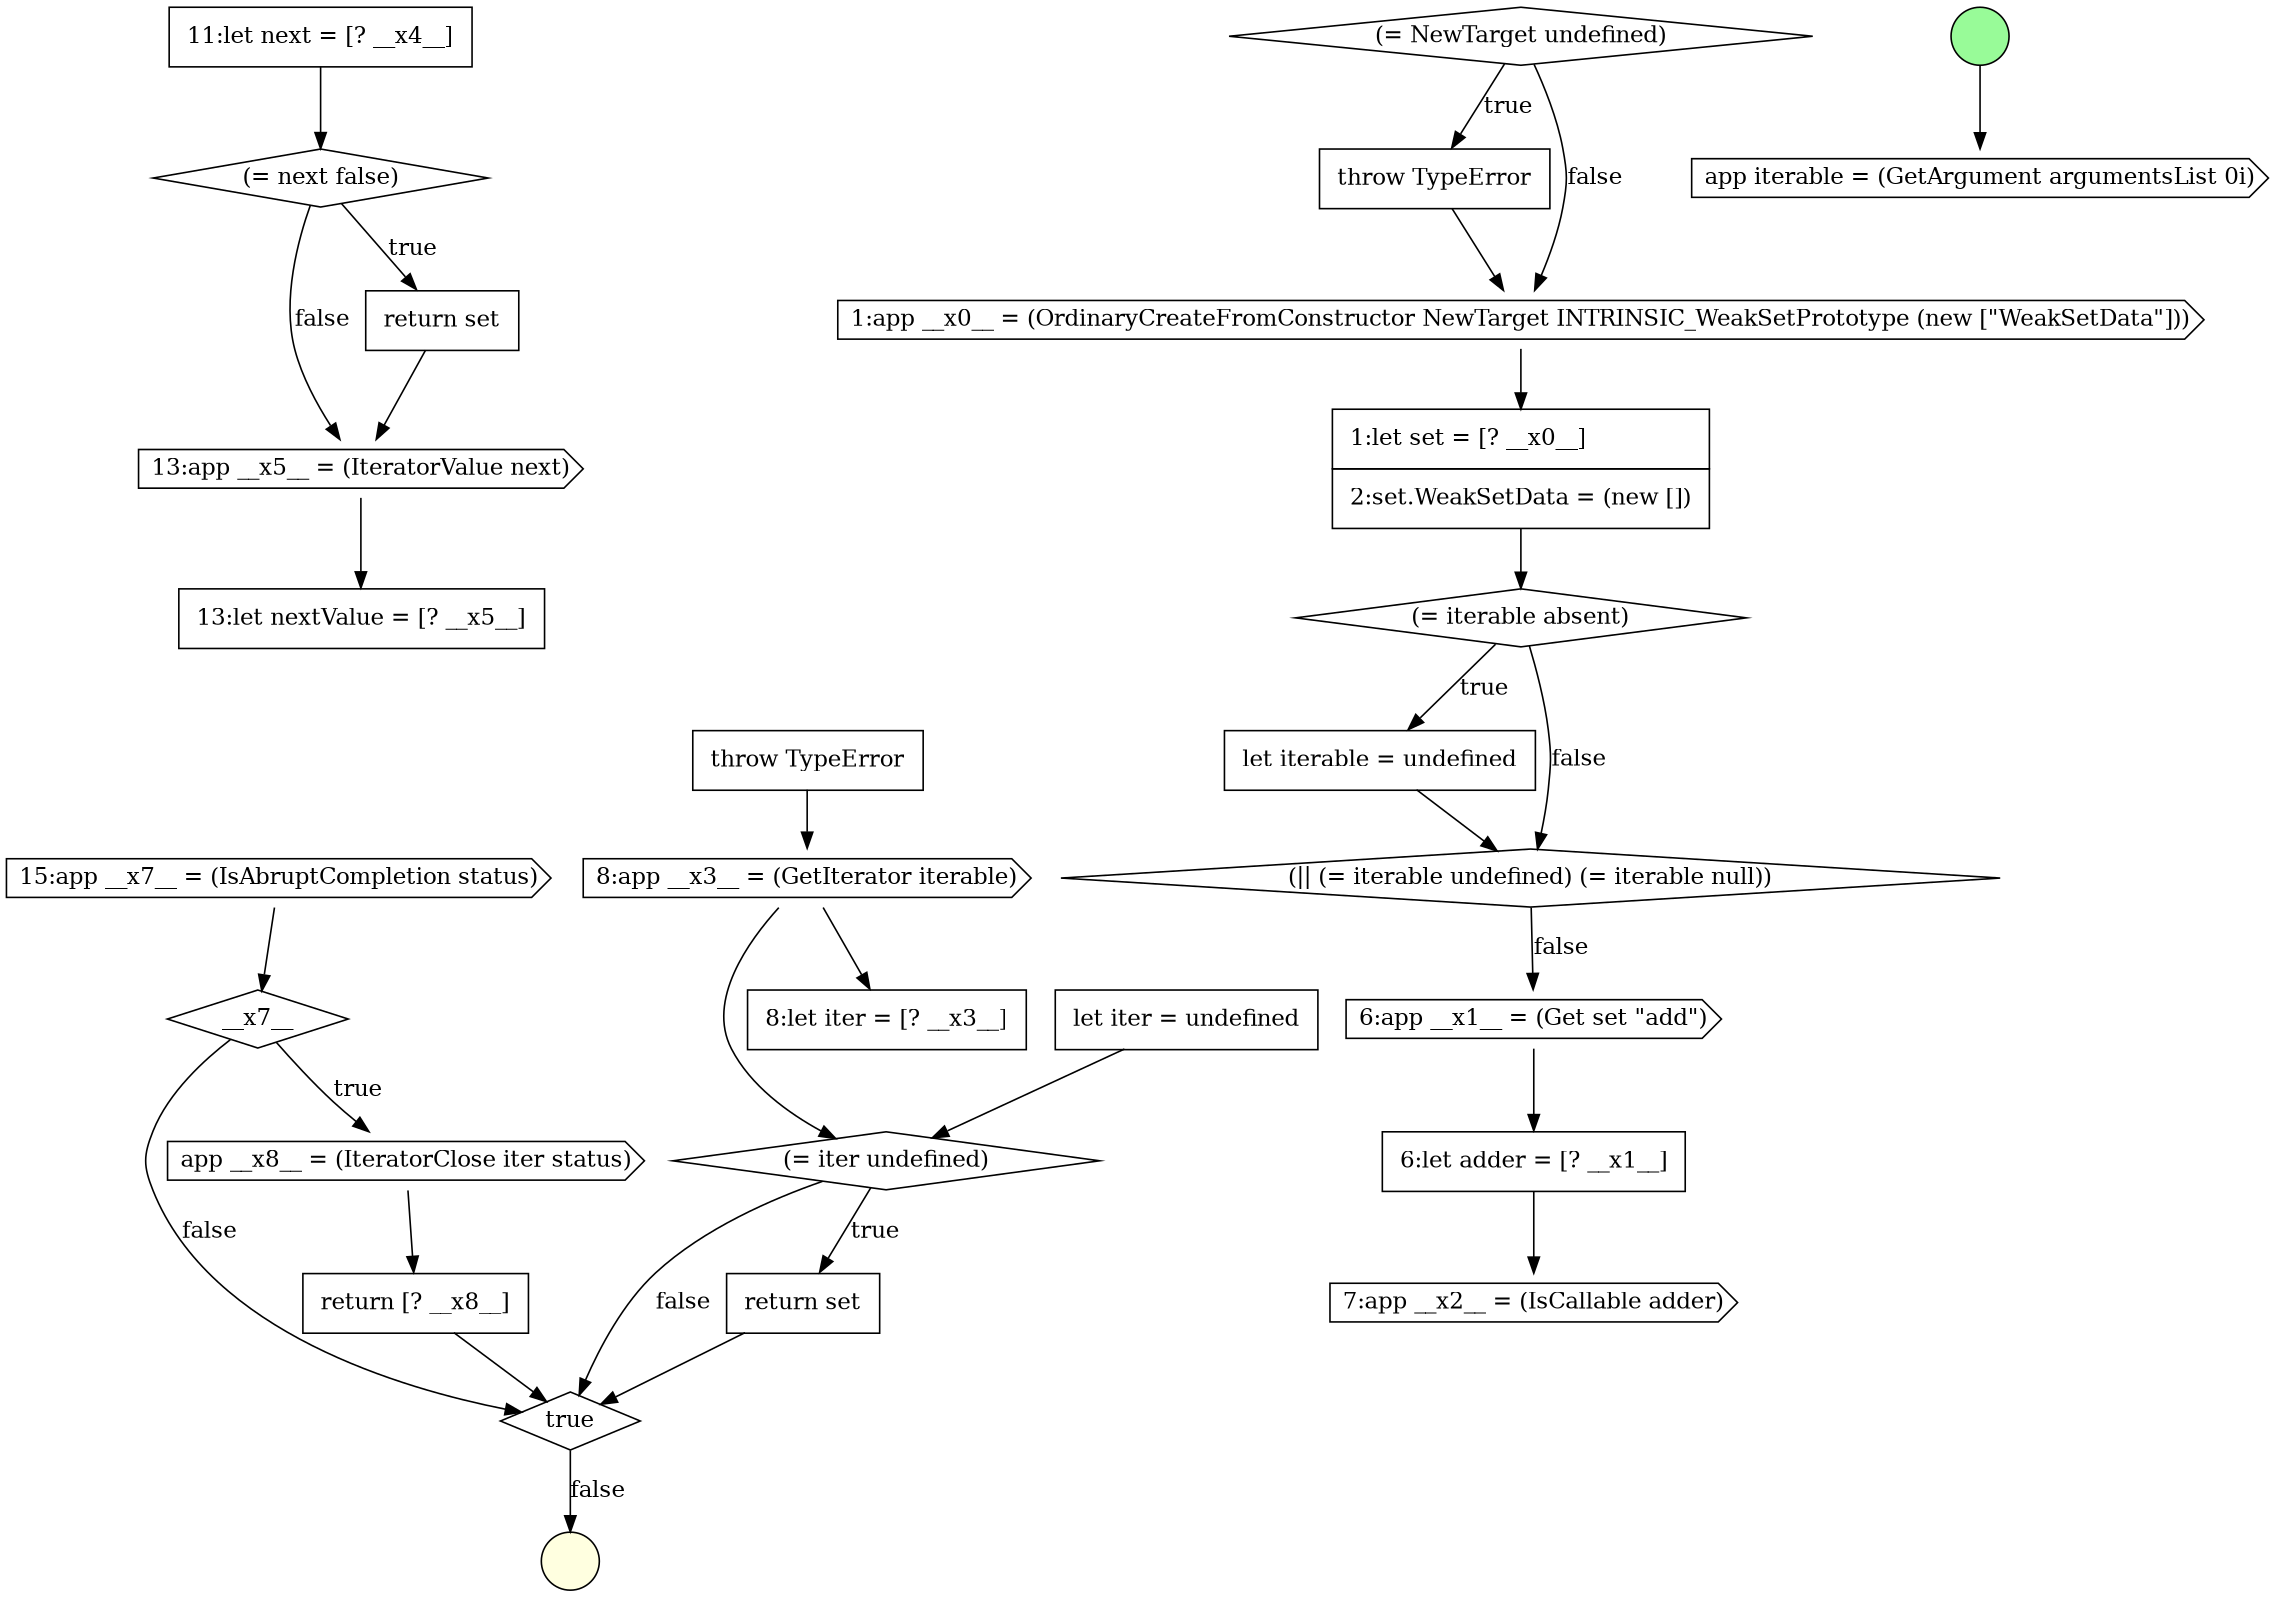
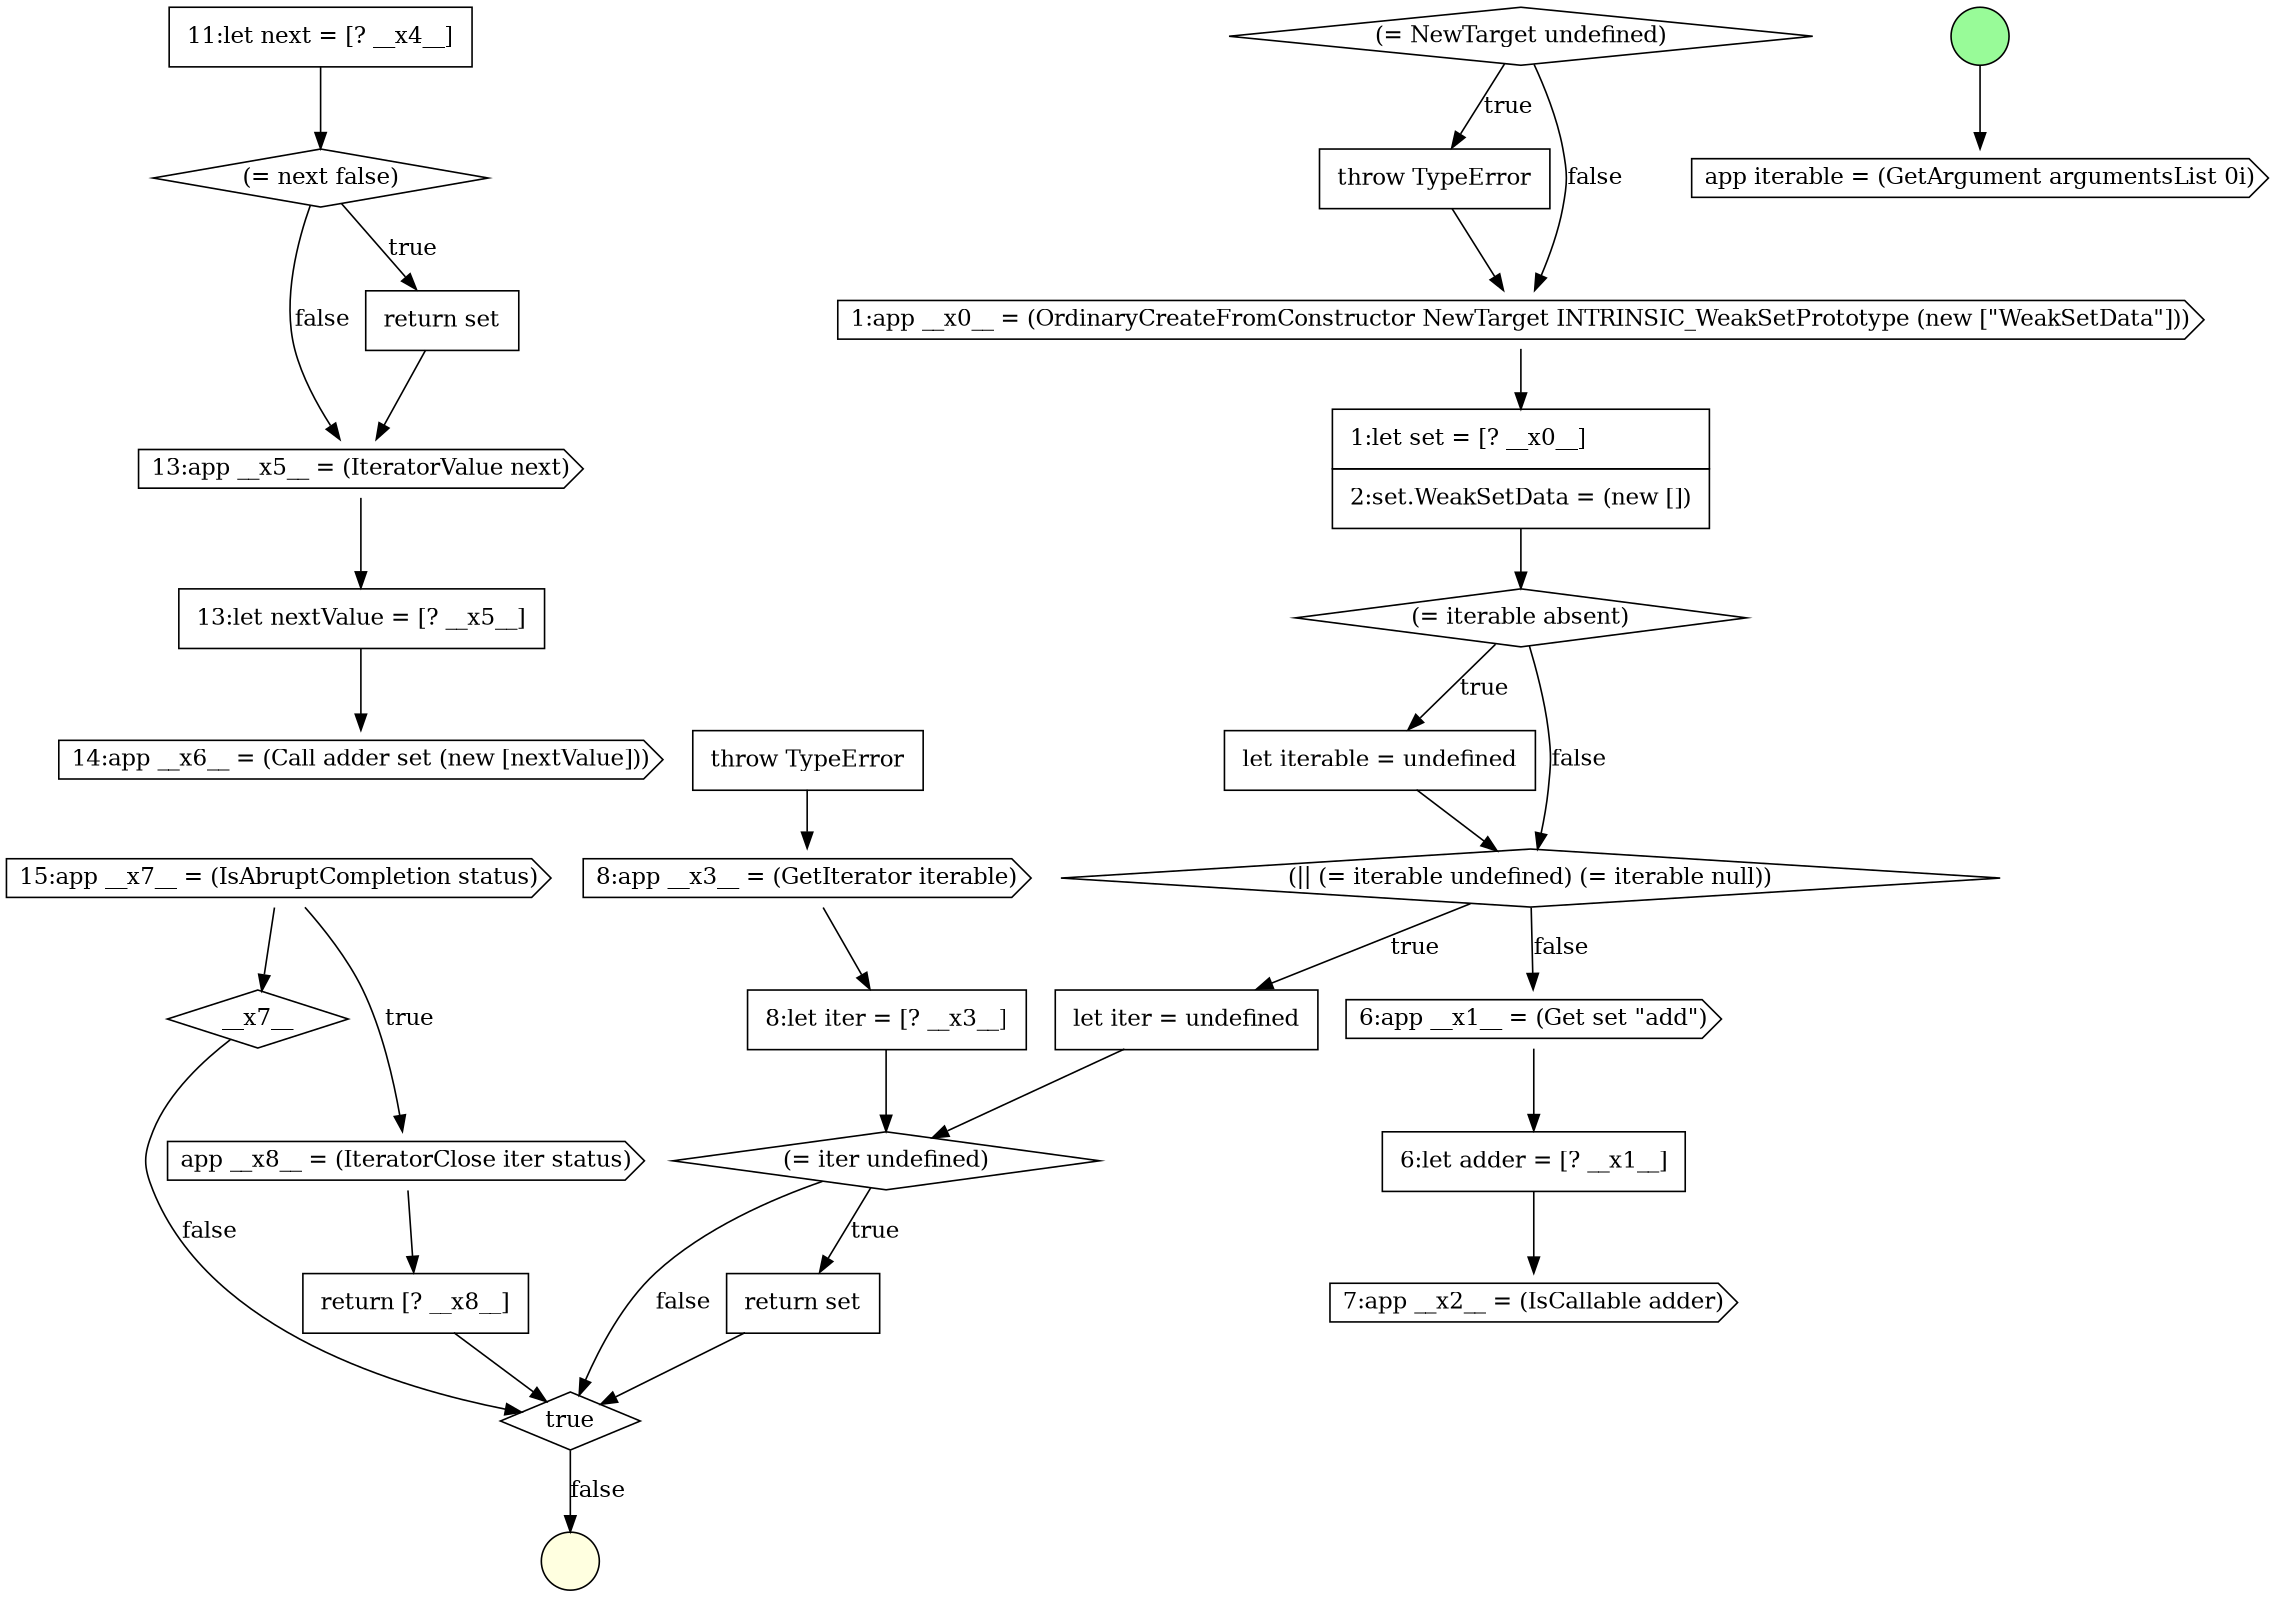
node "14:app __x6__ = (Call adder set (new [nextValue]))": added
edge "(|| (= iterable undefined) (= iterable null))" -> "let iter = undefined": added, label "true"
edge "8:app __x3__ = (GetIterator iterable)" -> "(= iter undefined)": now "8:let iter = [? __x3__]" -> "(= iter undefined)"
edge "__x7__" -> "app __x8__ = (IteratorClose iter status)": now "15:app __x7__ = (IsAbruptCompletion status)" -> "app __x8__ = (IteratorClose iter status)"
